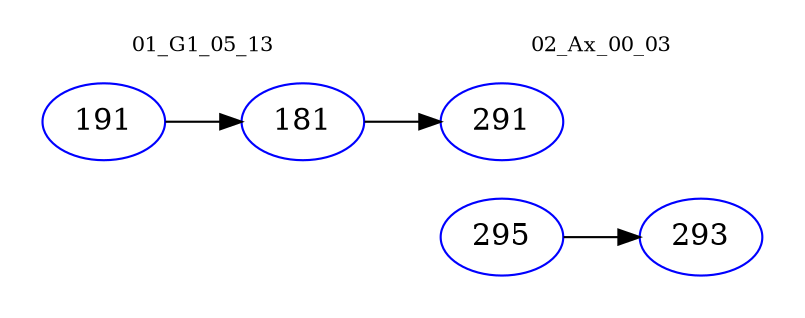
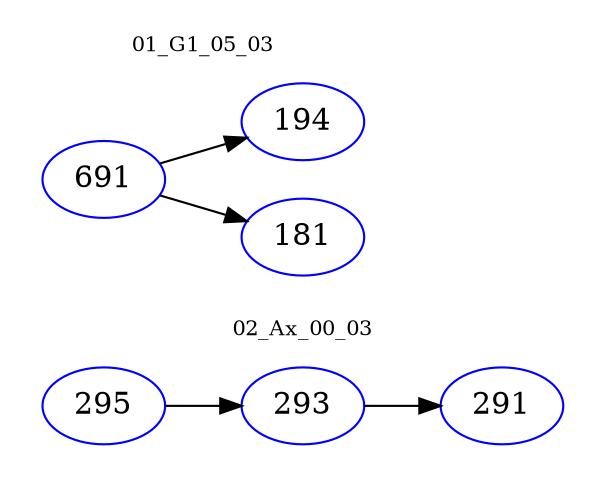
cluster "01_G1_05_13": label "01_G1_05_13" -> "01_G1_05_03"
node "191": label "191" -> "691"
node "194": added
edge "181" -> "291": now "293" -> "291"
